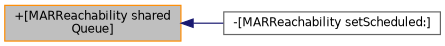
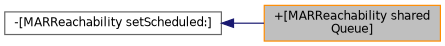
edge "-[MARReachability setScheduled:]" -> "+[MARReachability shared Queue]": reversed
